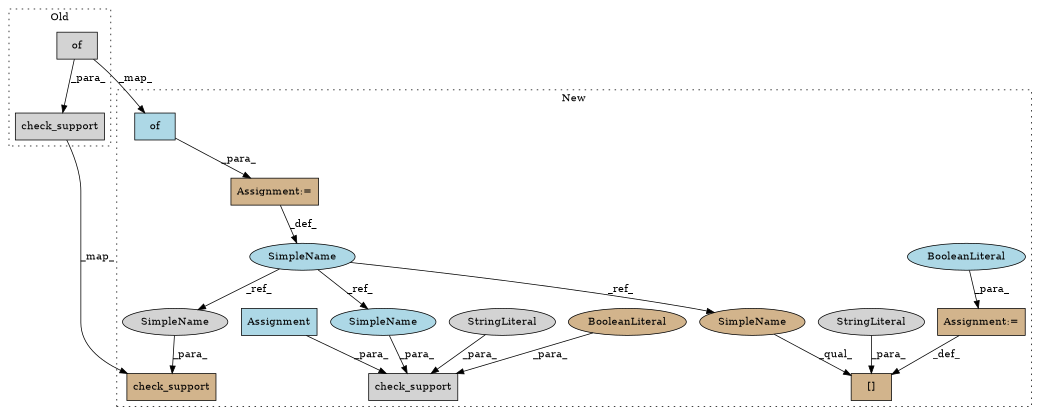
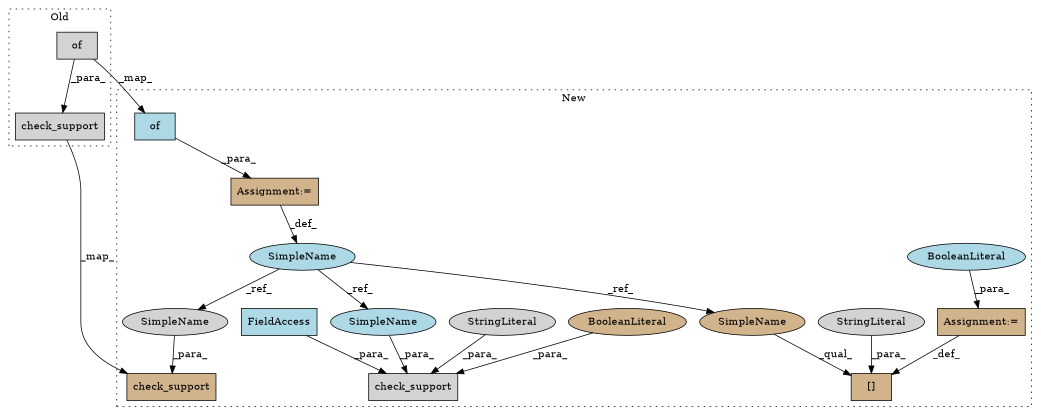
node "Assignment": label "Assignment" -> "FieldAccess"
